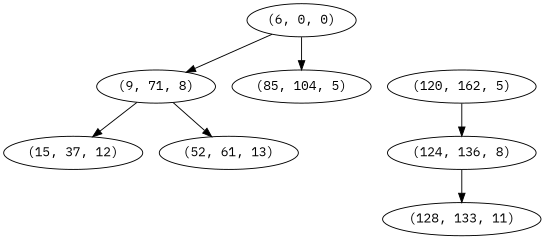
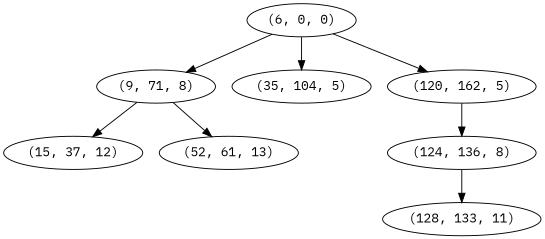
edge "(6, 0, 0)" -> "(120, 162, 5)": added
node "(85, 104, 5)": label "(85, 104, 5)" -> "(35, 104, 5)"
